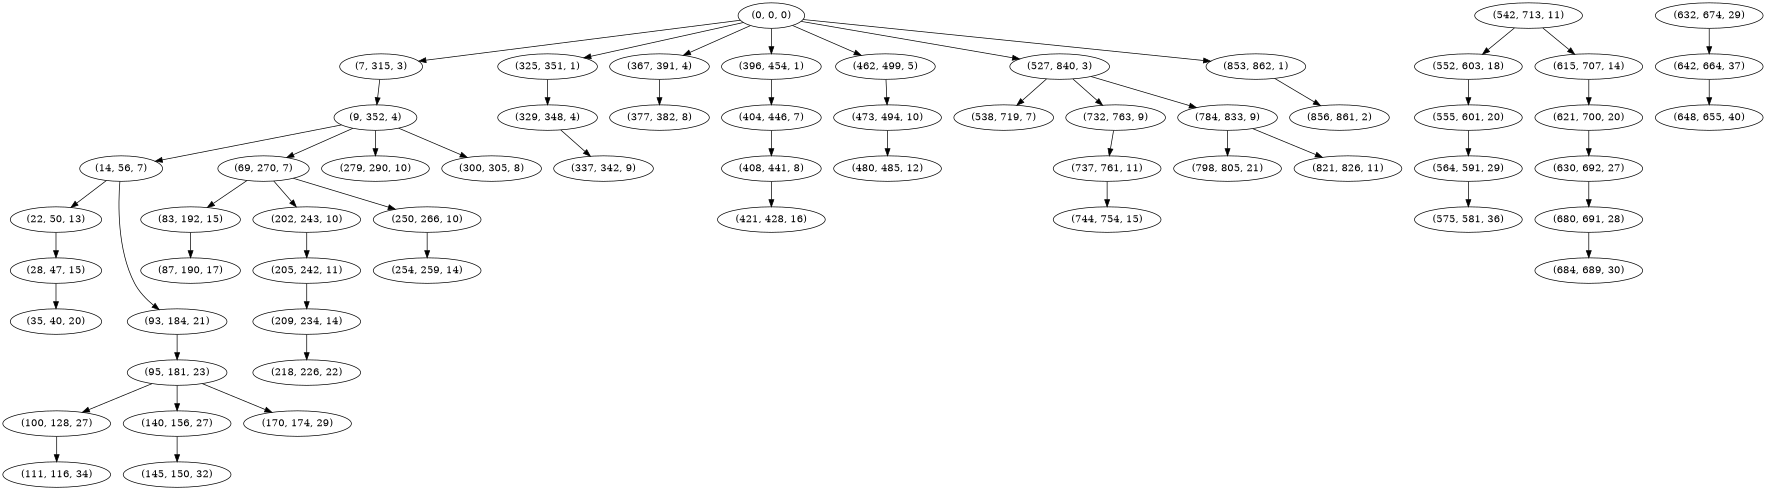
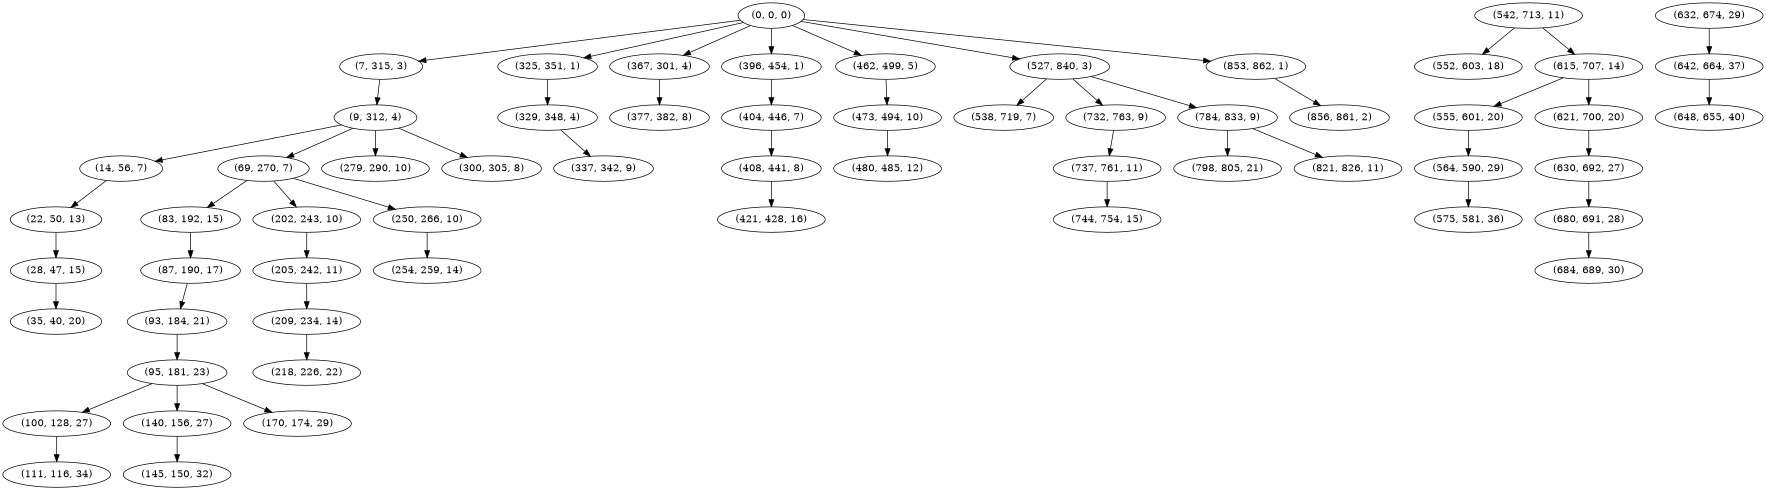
node "(367, 391, 4)": label "(367, 391, 4)" -> "(367, 301, 4)"
edge "(552, 603, 18)" -> "(555, 601, 20)": now "(615, 707, 14)" -> "(555, 601, 20)"
node "(9, 352, 4)": label "(9, 352, 4)" -> "(9, 312, 4)"
node "(564, 591, 29)": label "(564, 591, 29)" -> "(564, 590, 29)"
edge "(14, 56, 7)" -> "(93, 184, 21)": now "(87, 190, 17)" -> "(93, 184, 21)"
